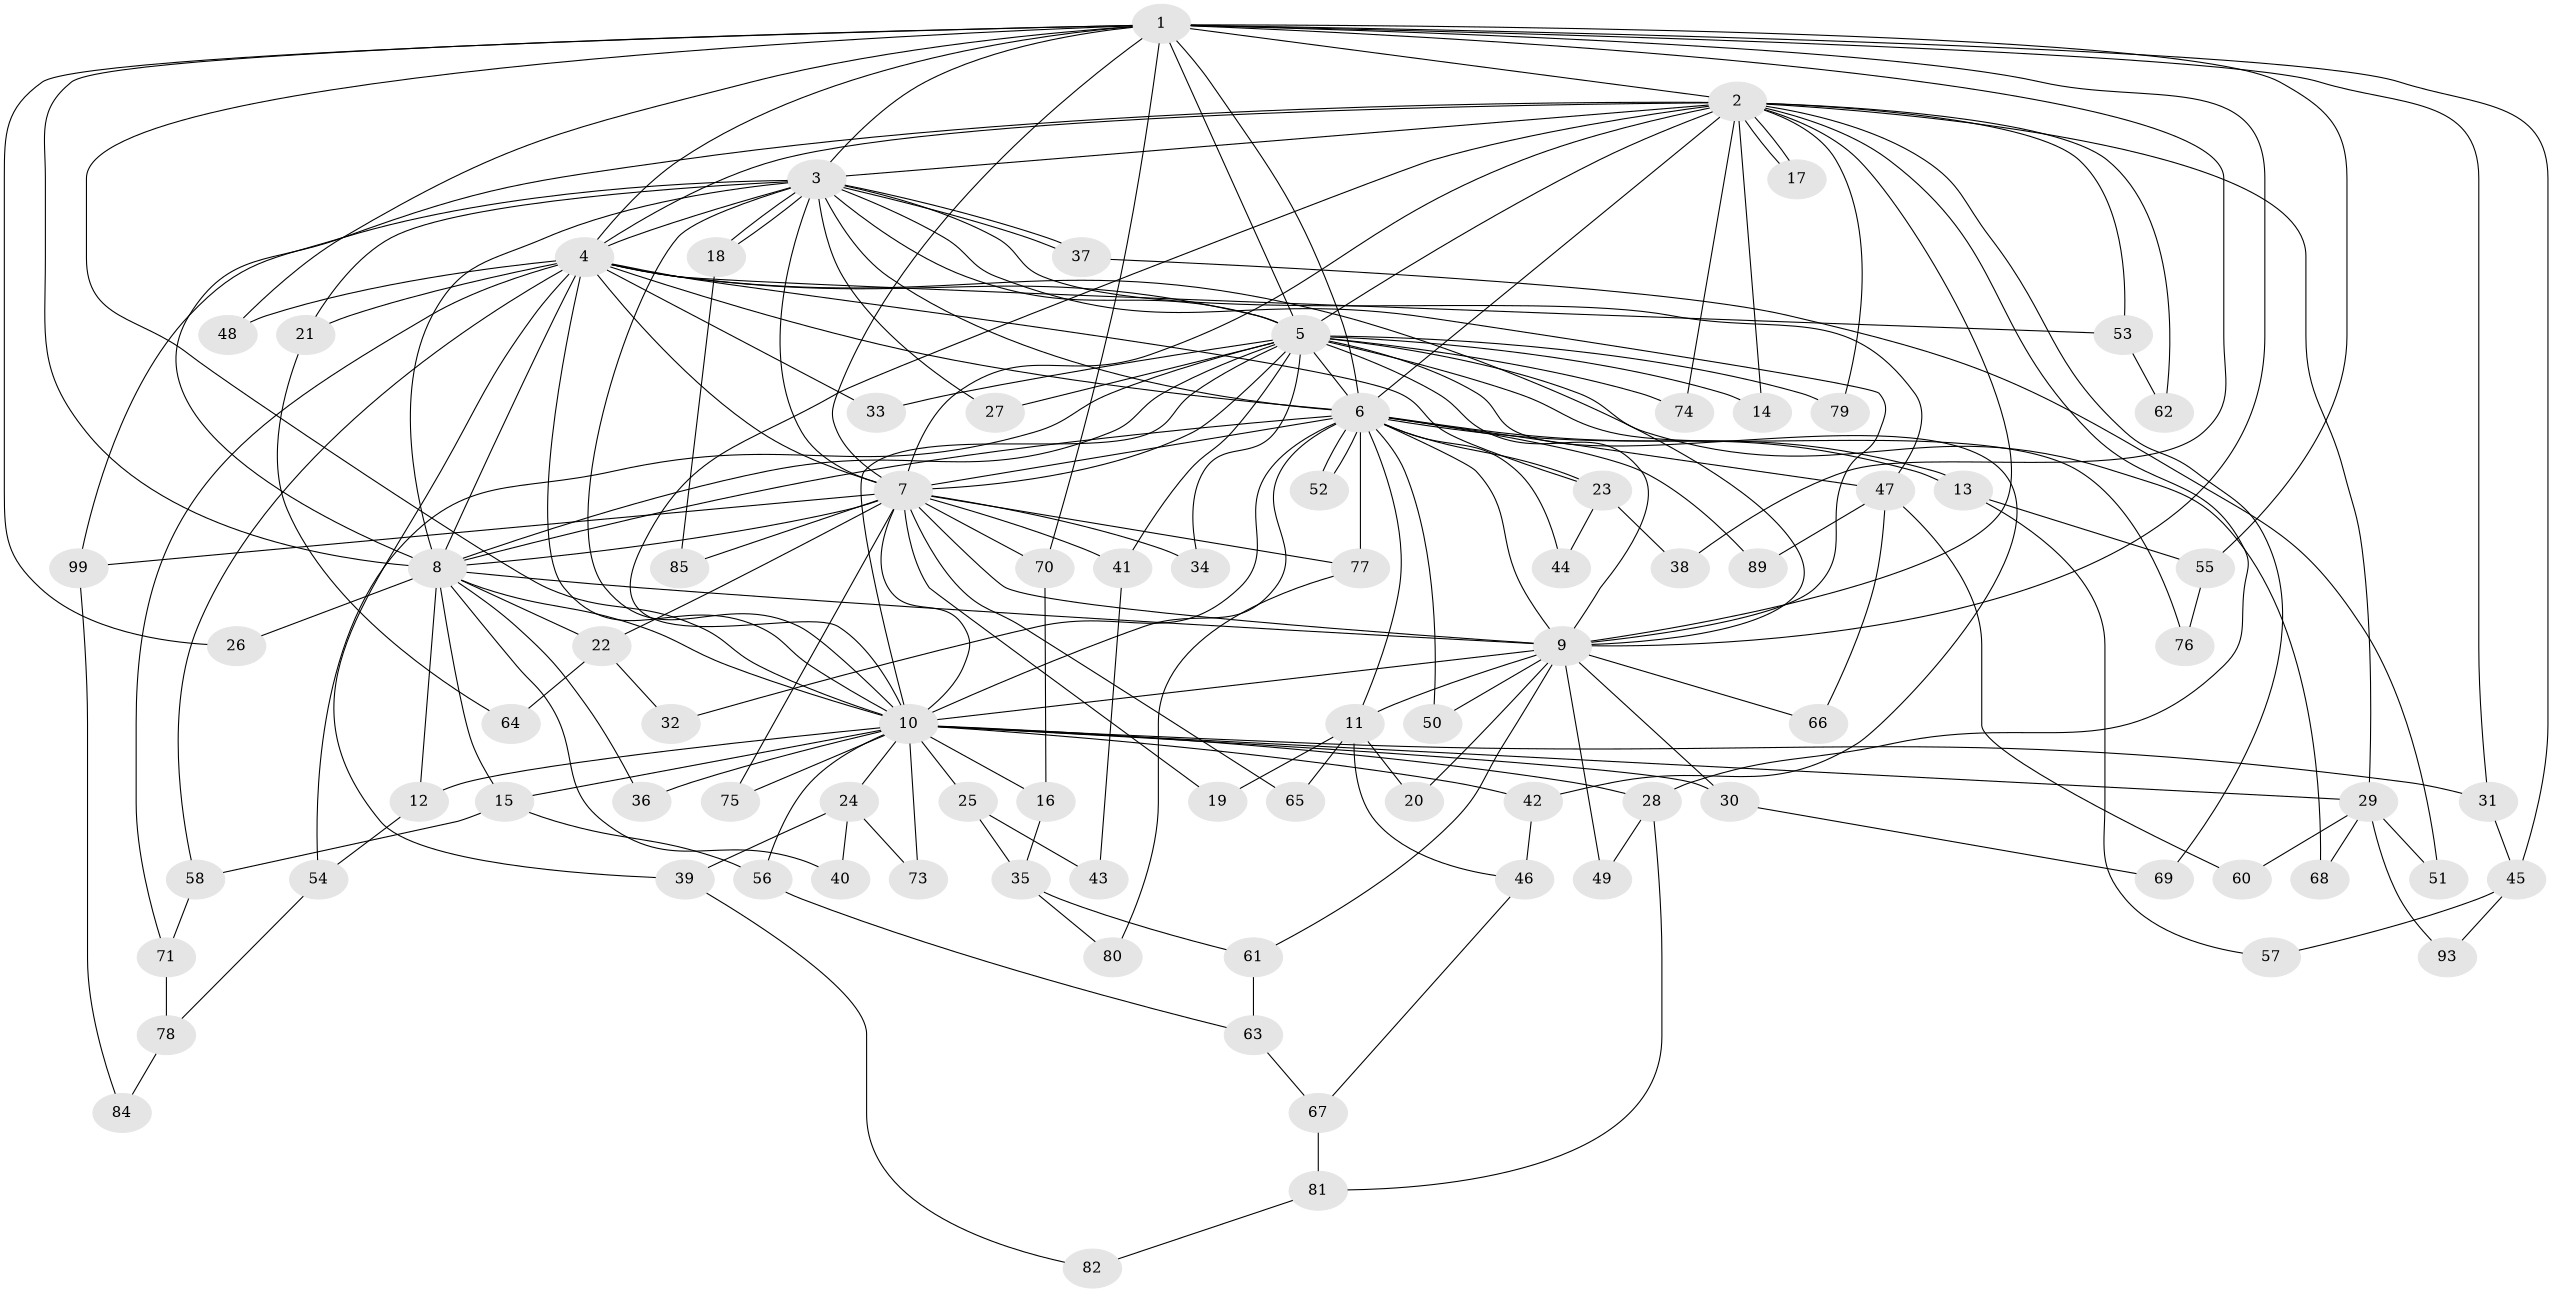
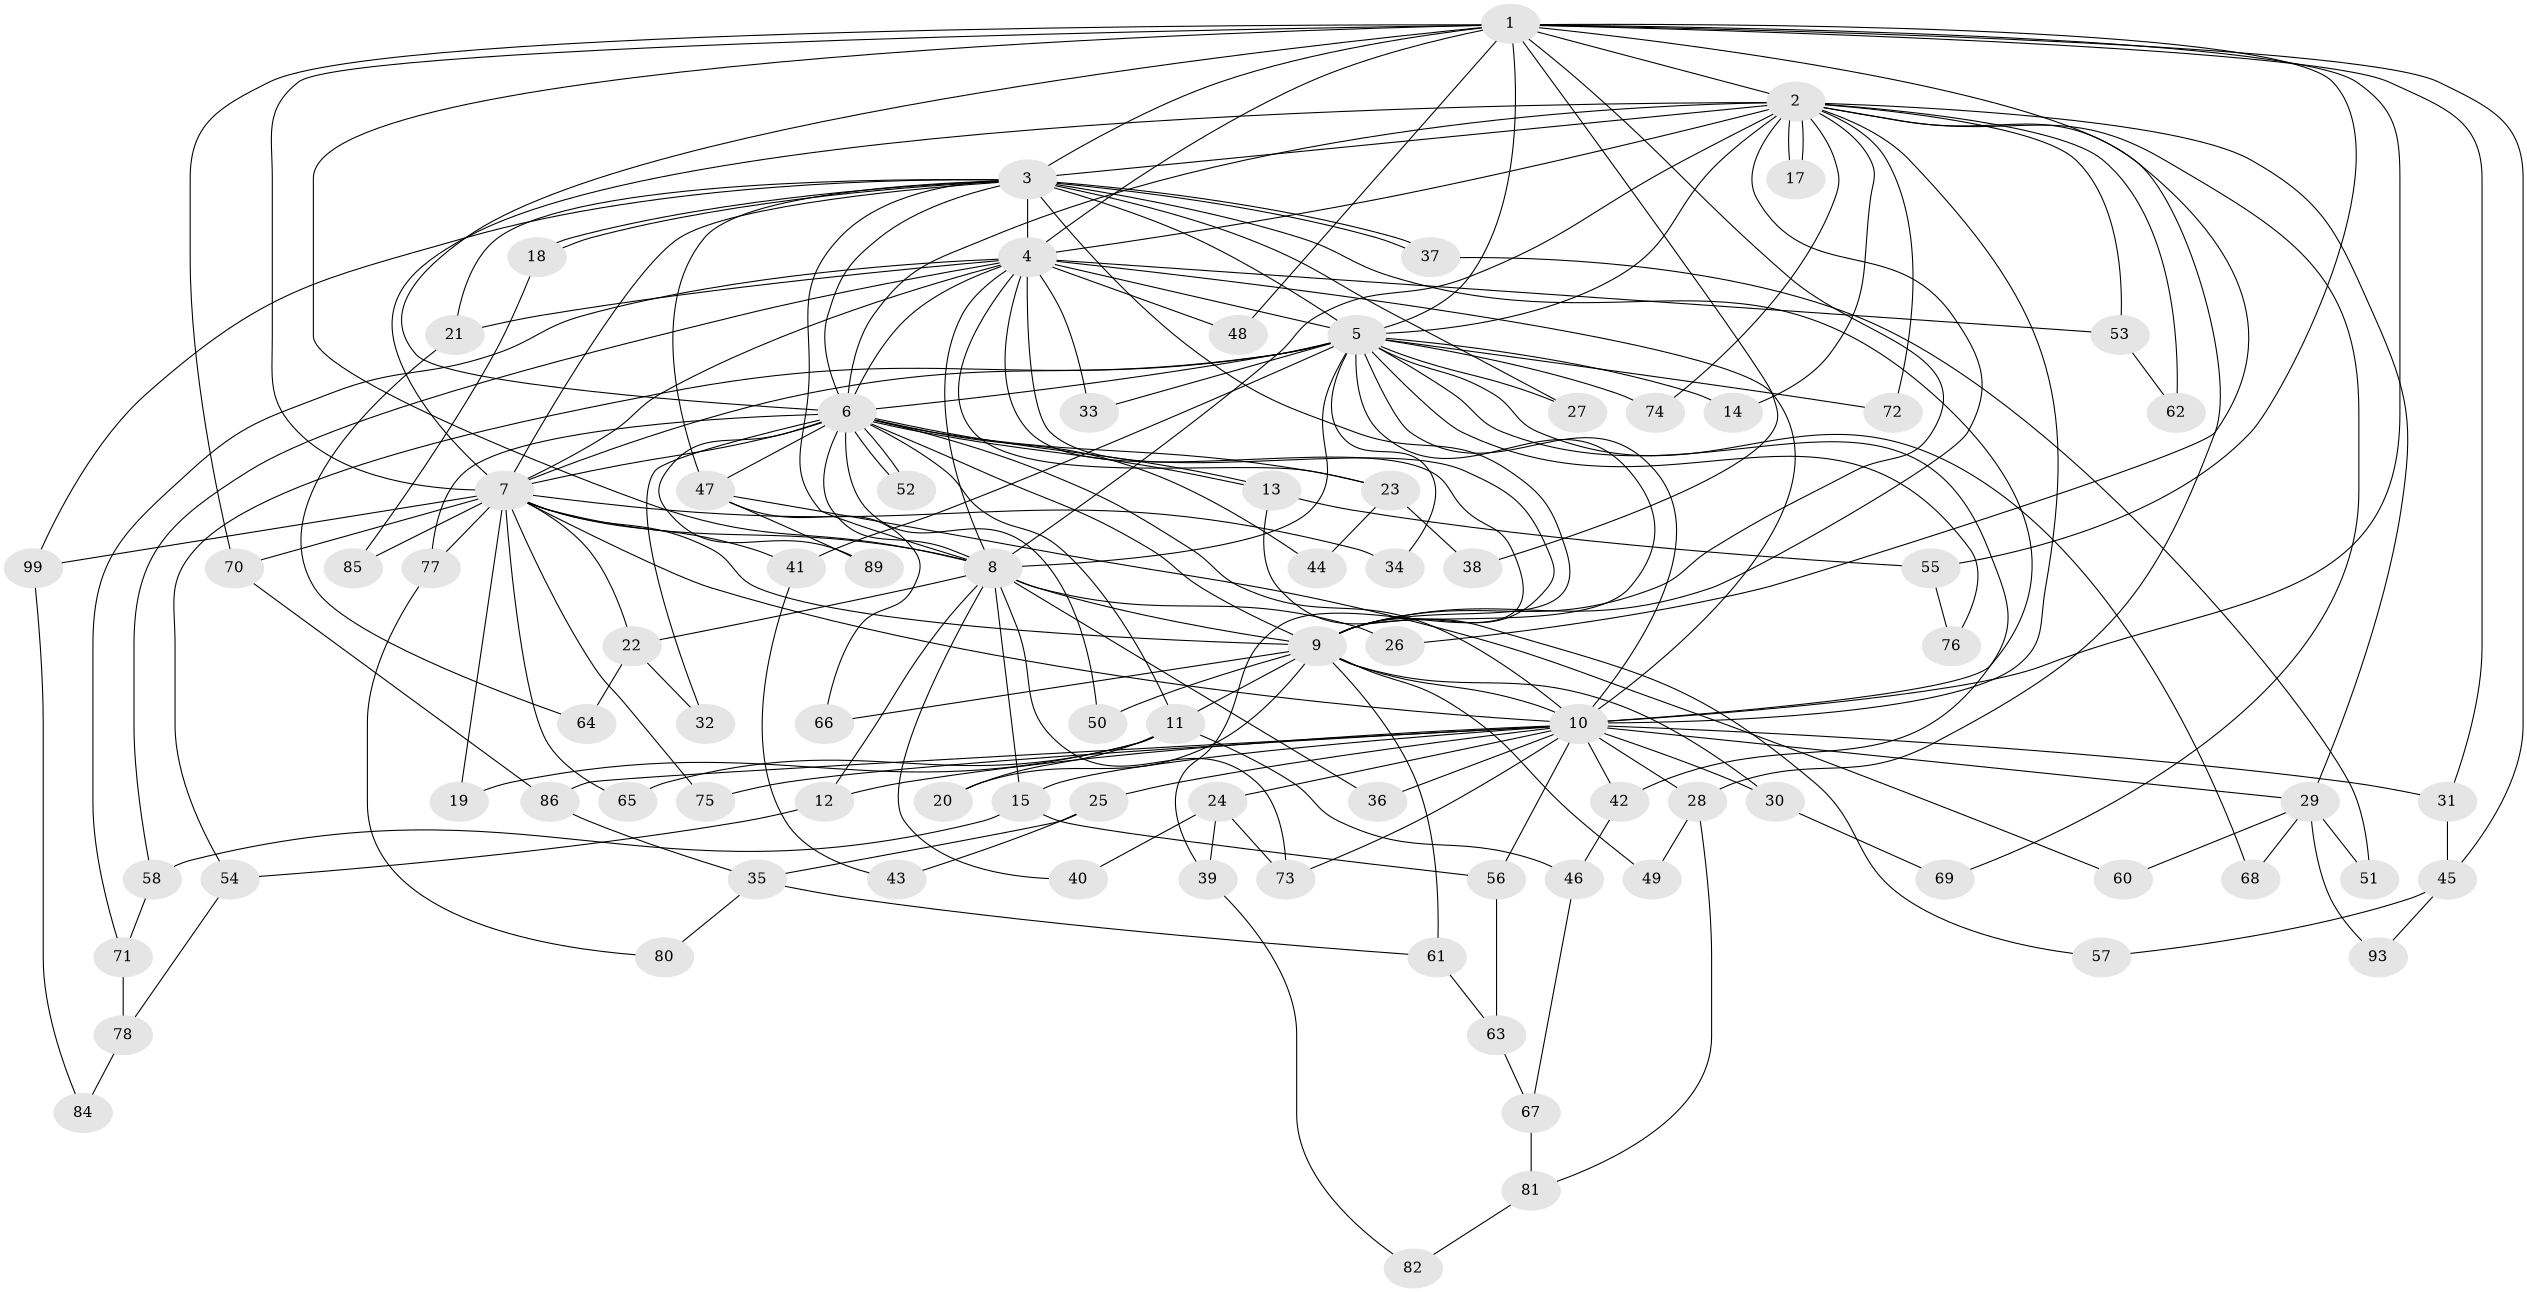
node "79": label "79" -> "72"
edge "8" -- "10": now "8" -- "73"
node "16": label "16" -> "86"
